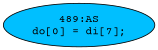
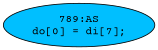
node "489:AS do[0] = di[7];": label "489:AS do[0] = di[7];" -> "789:AS do[0] = di[7];"
